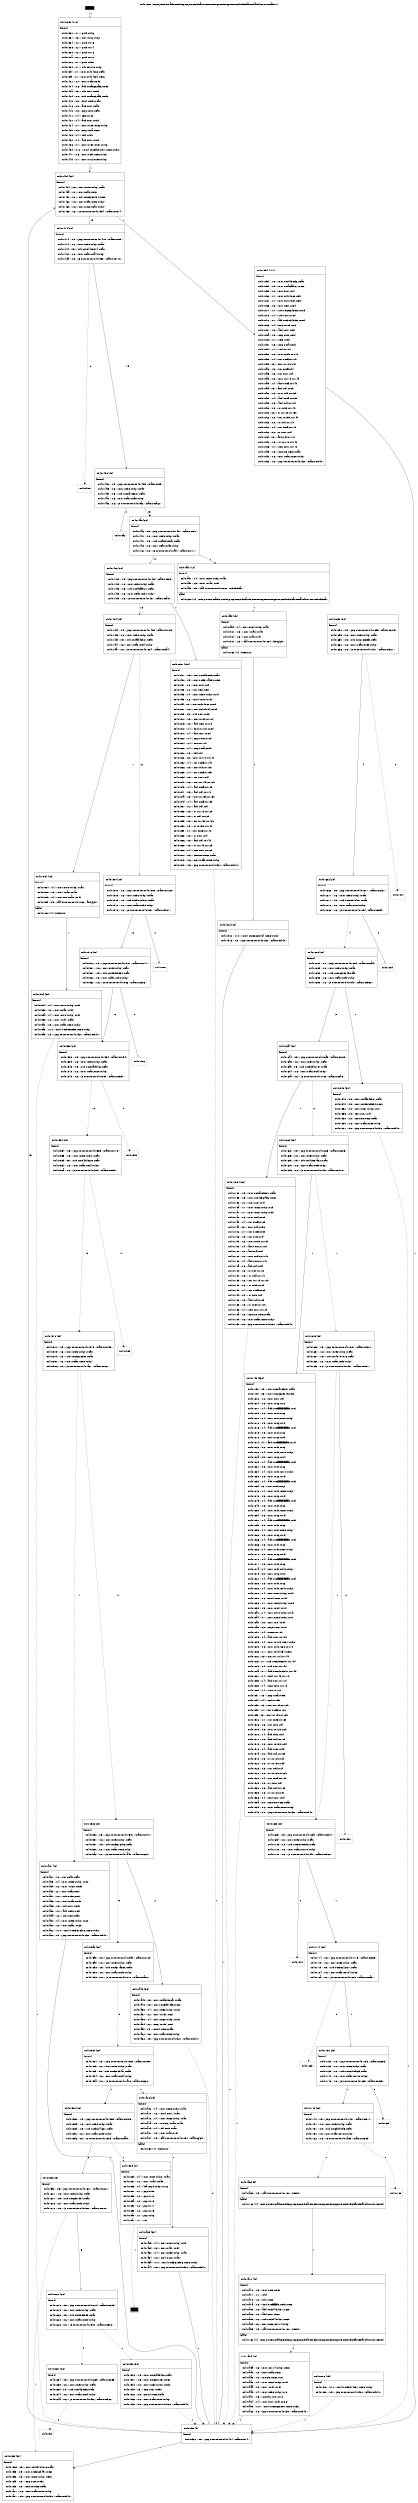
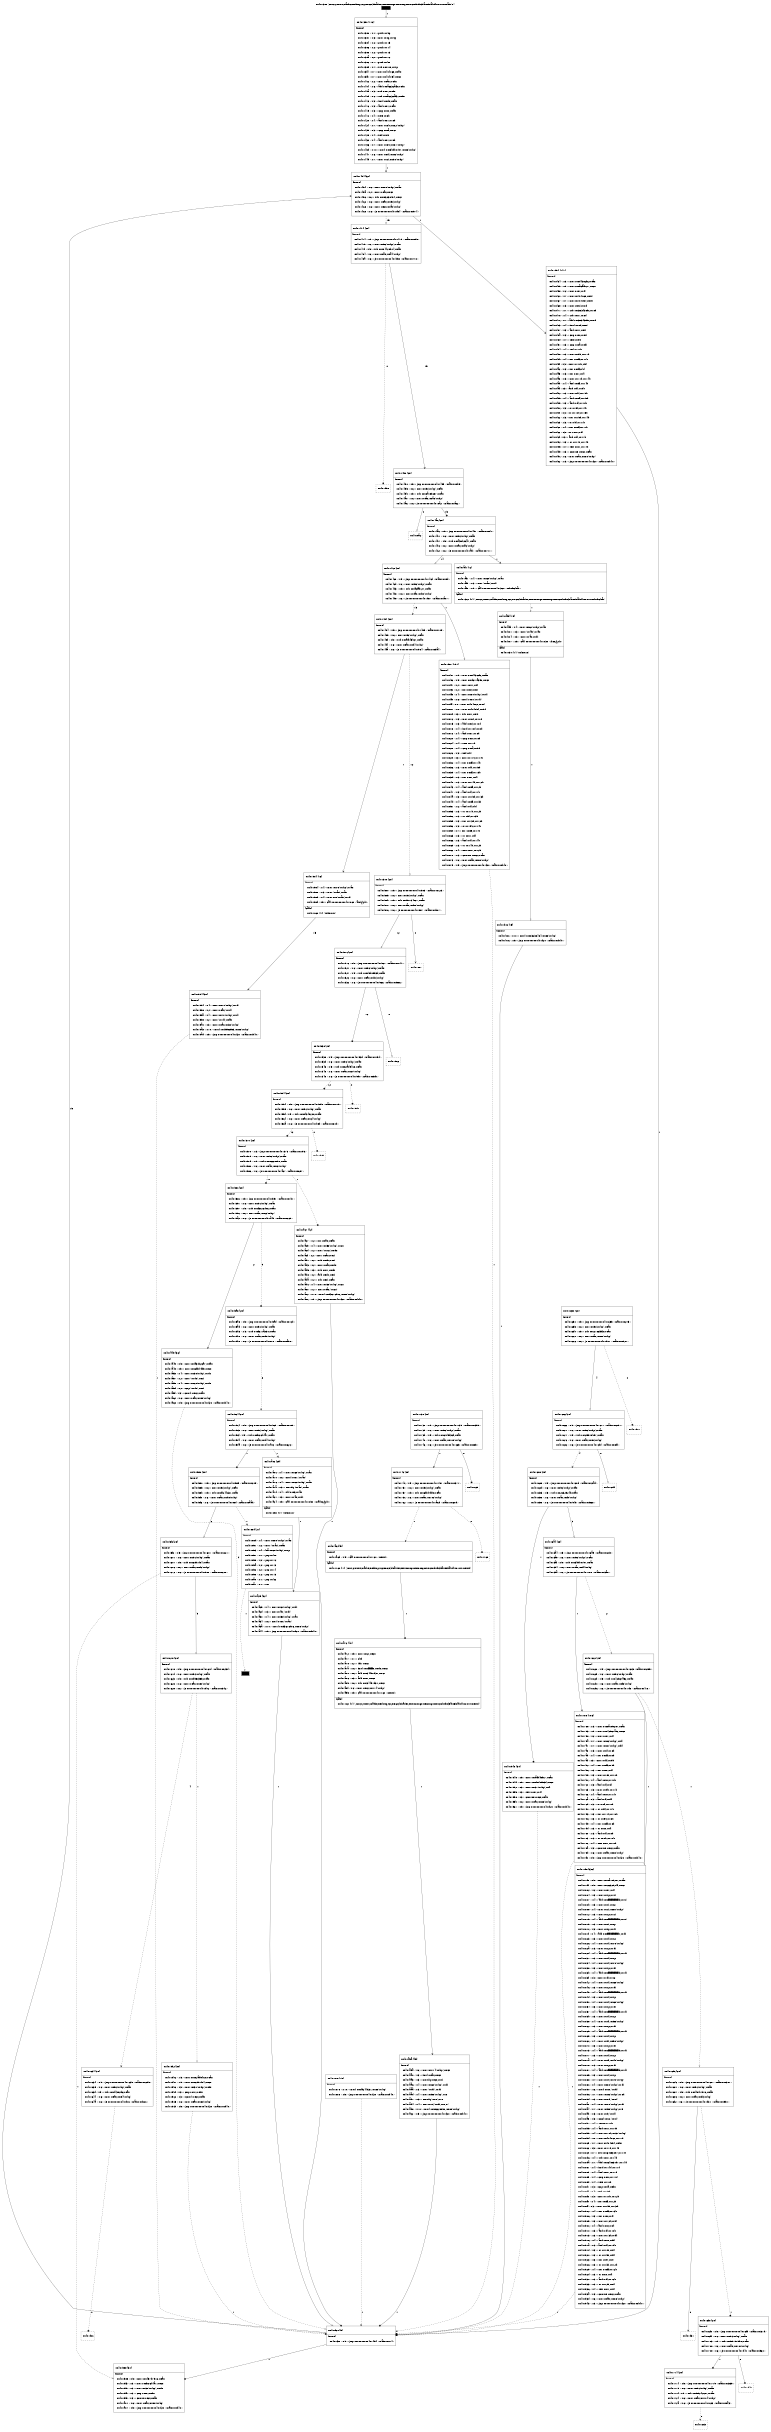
edge "0x401984 [16]" -> "0x401994 [30]": label " 1" -> " 15"
edge "0x401714 [28]" -> "0x401730 [28]": removed, label "1"
